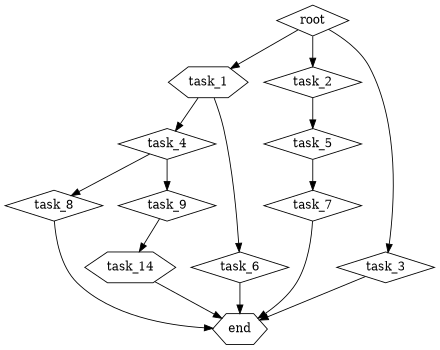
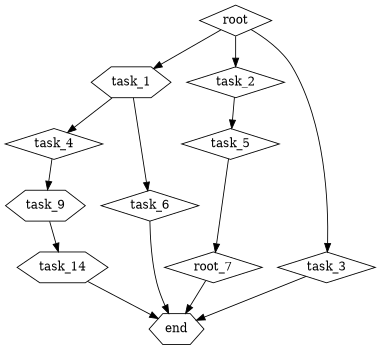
node "task_8": removed
node "task_9": shape diamond -> hexagon
node "task_7": label "task_7" -> "root_7"
